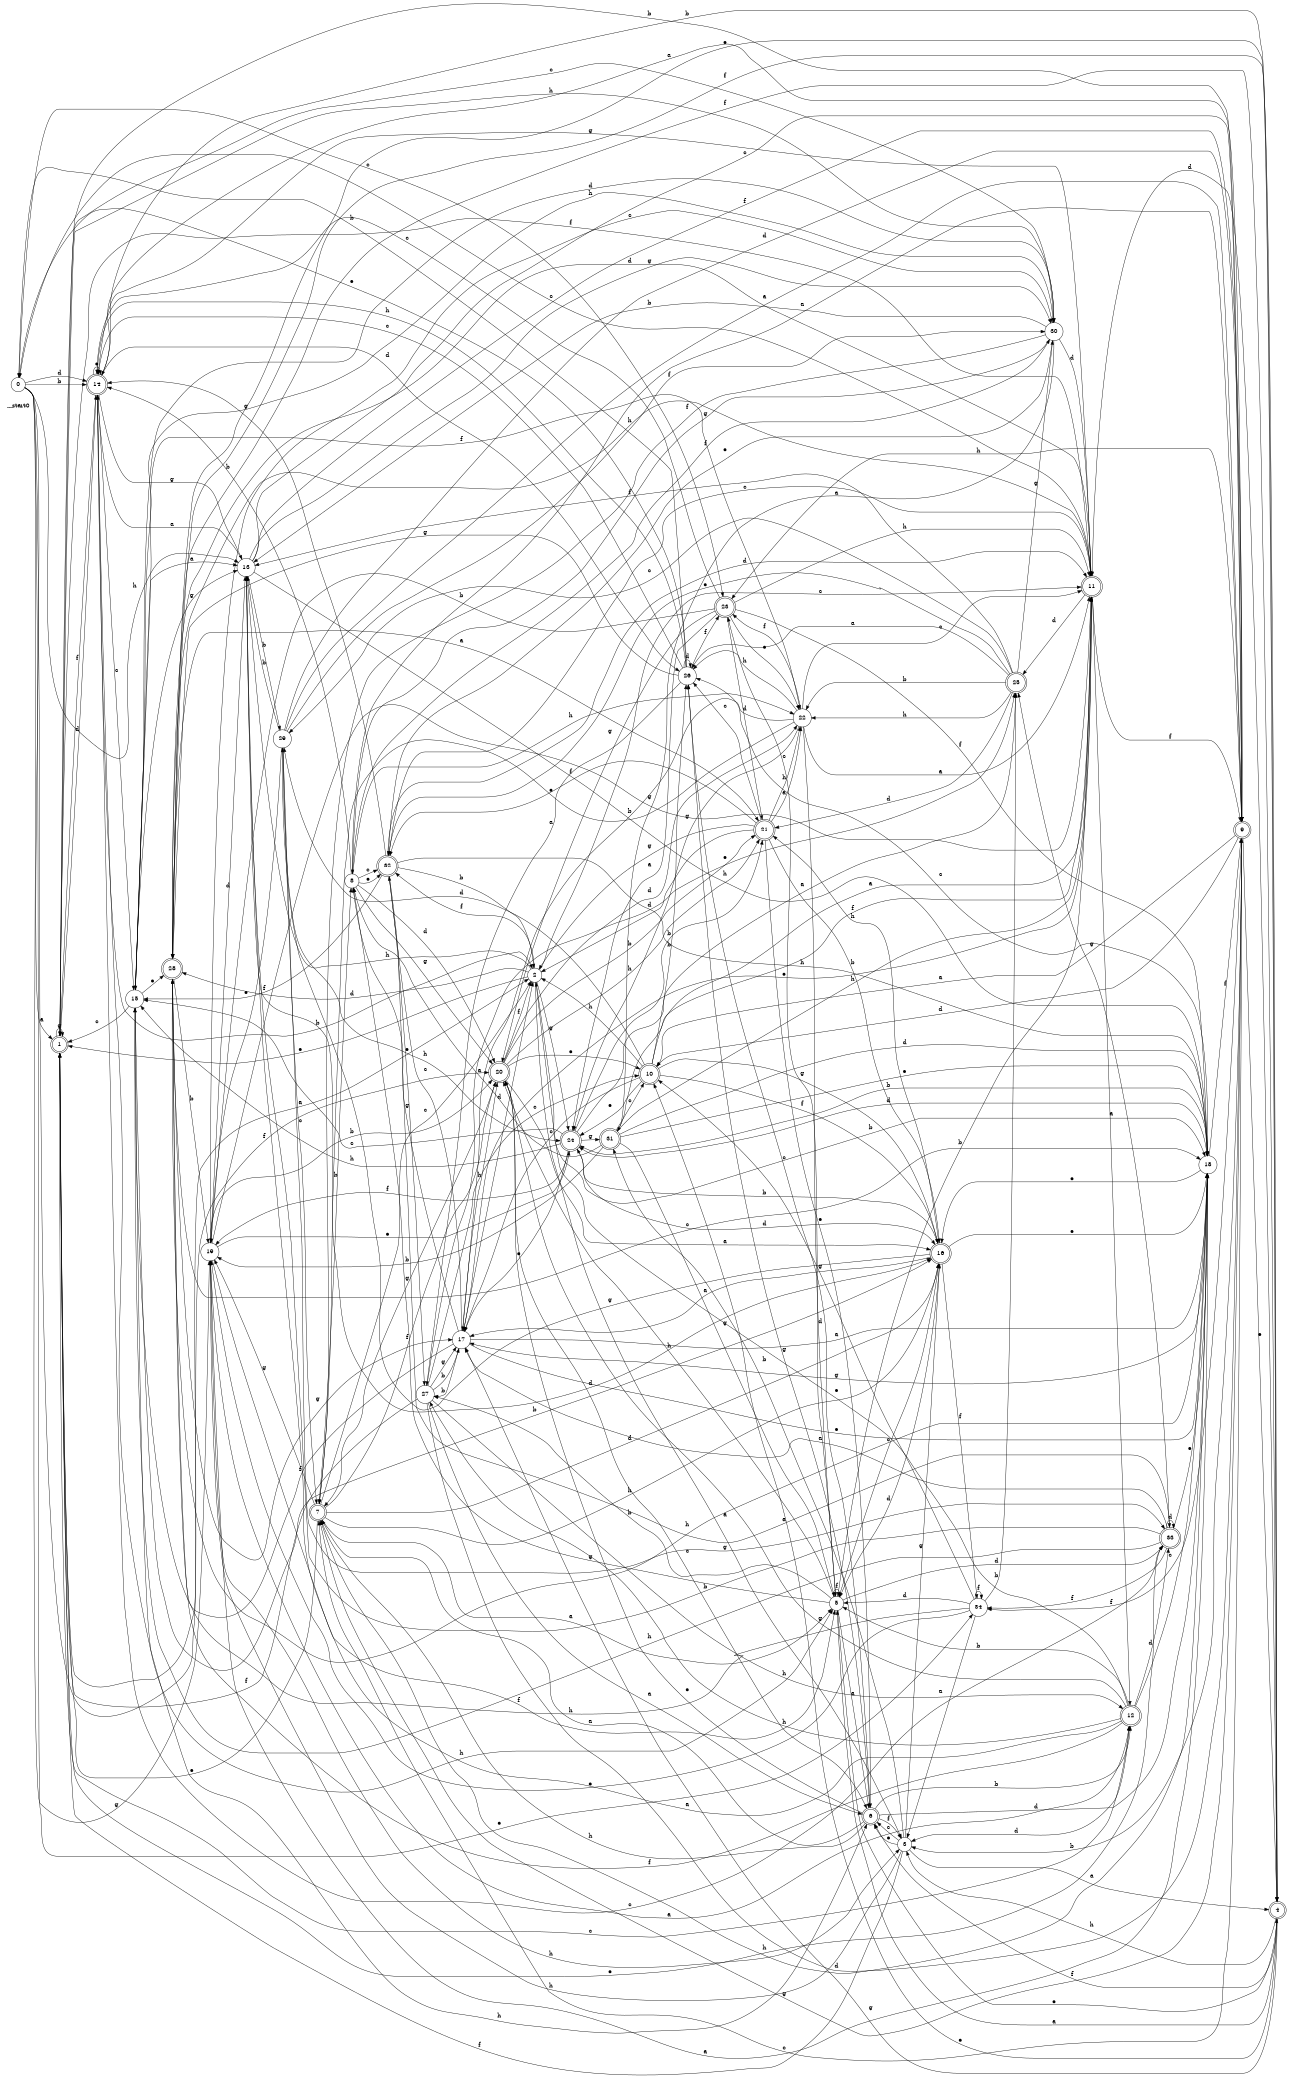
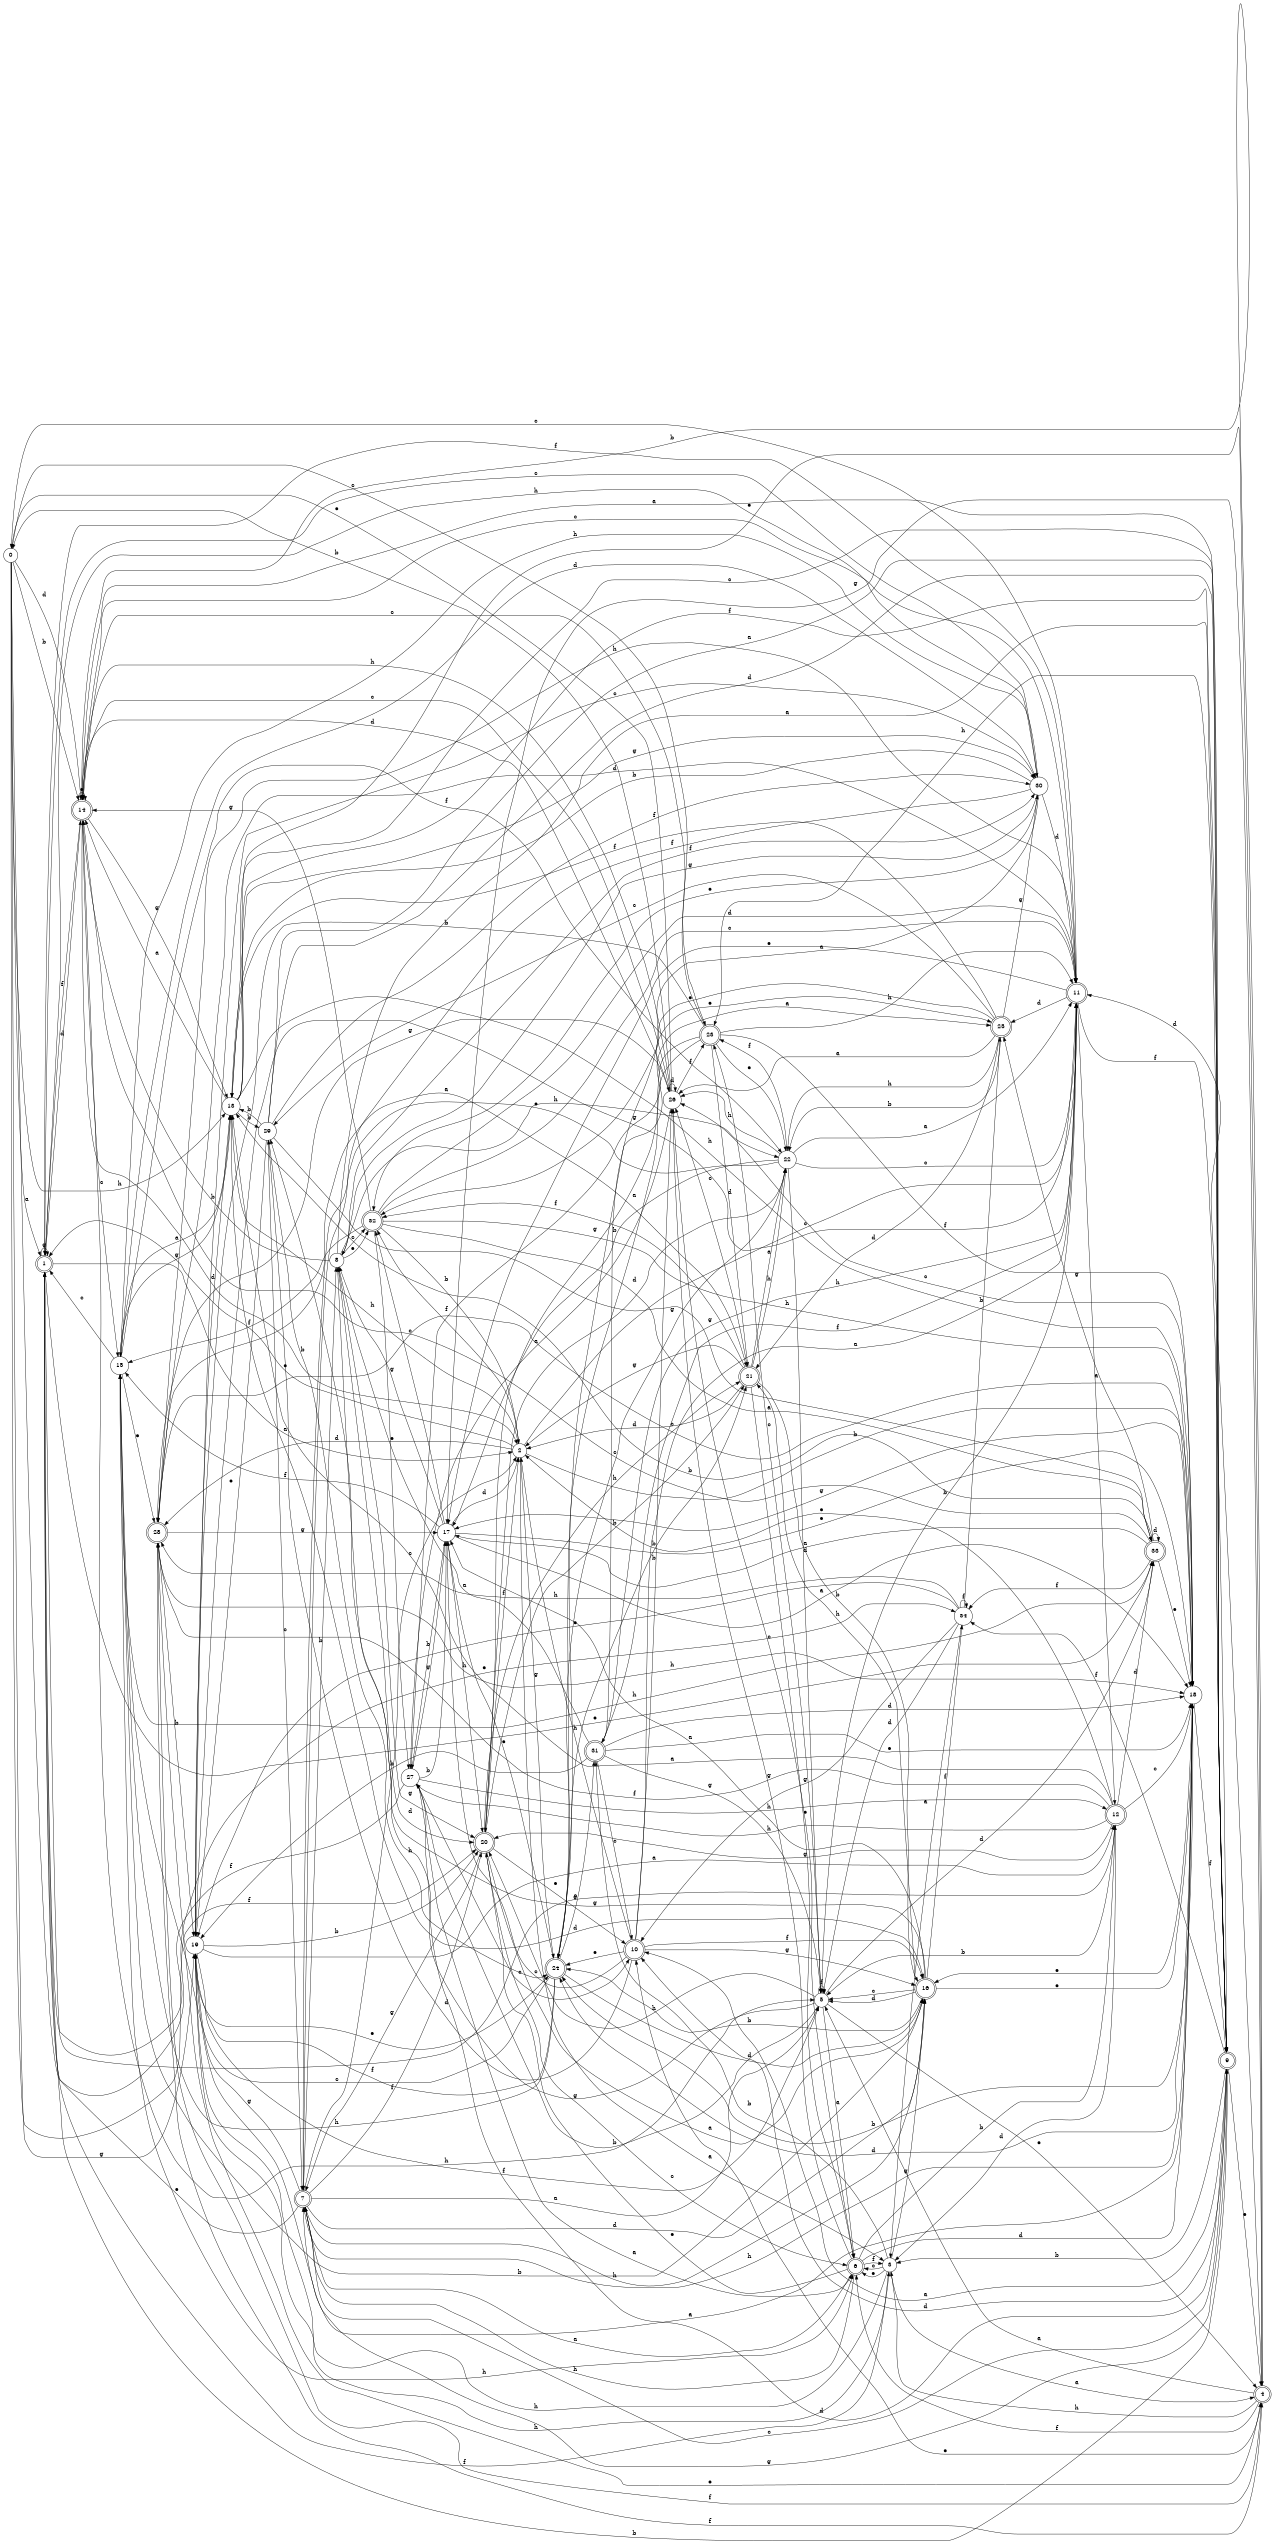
edge "11" -> "14": label "g" -> "c"
node "__start0": removed
edge "13" -> "4": added, label "e"
